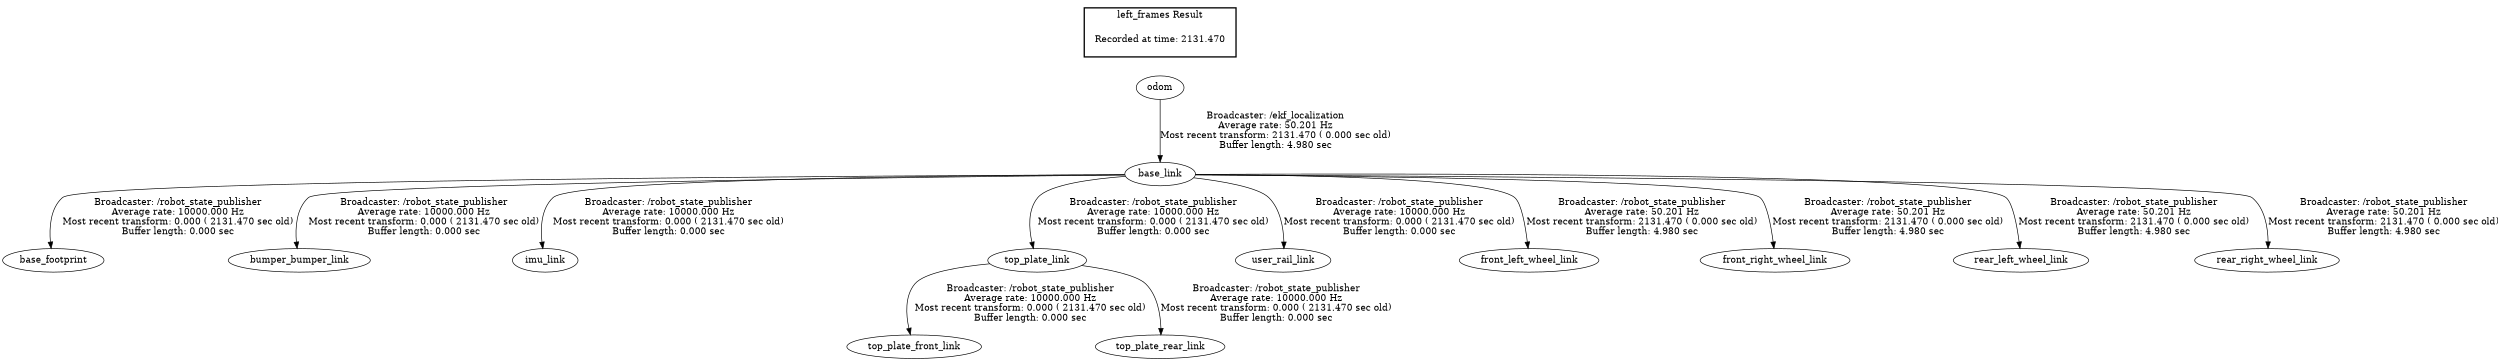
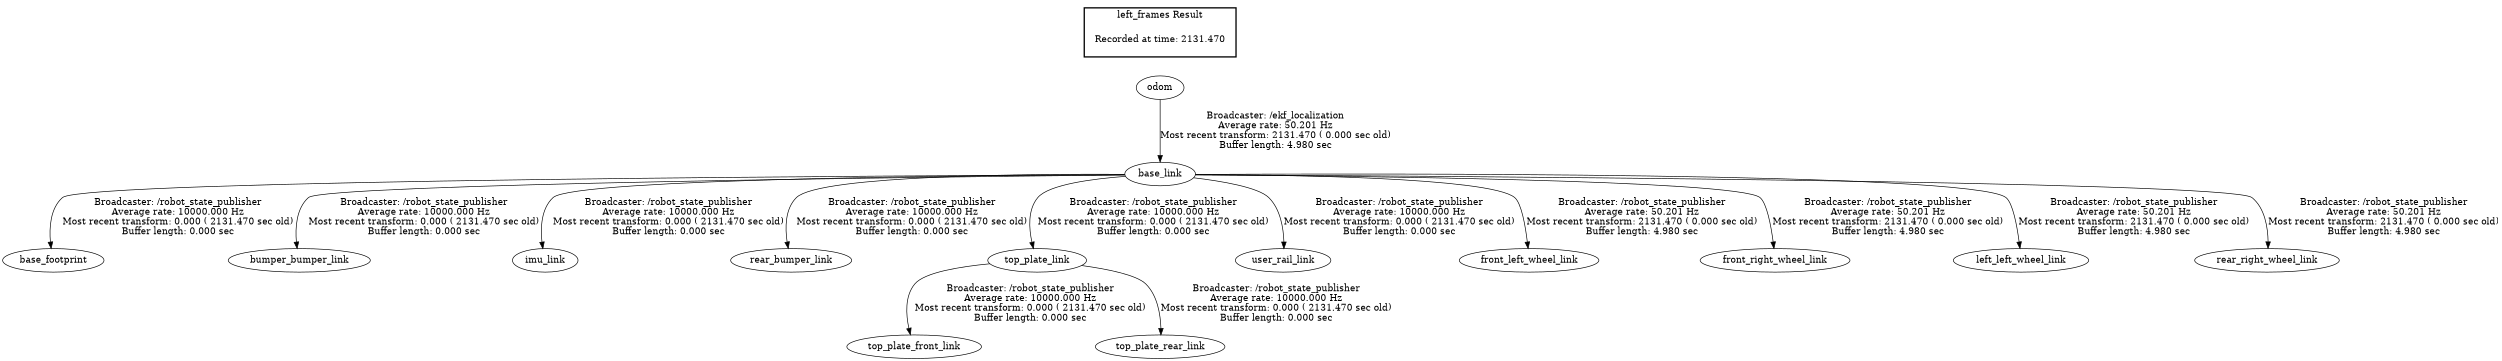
node "rear_bumper_link": added
node "rear_left_wheel_link": label "rear_left_wheel_link" -> "left_left_wheel_link"
